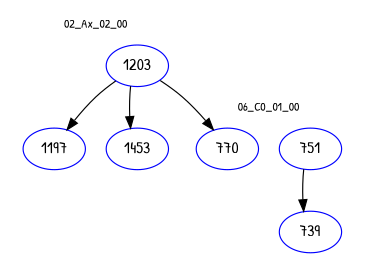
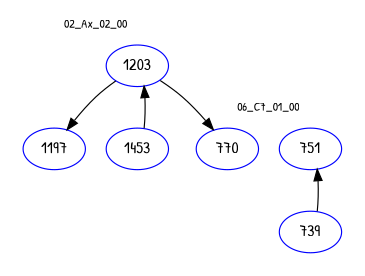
edge "1203" -> "1453": reversed
cluster "06_C0_01_00": label "06_C0_01_00" -> "06_C7_01_00"
edge "751" -> "739": reversed
